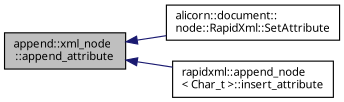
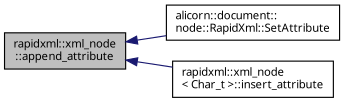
node "append::xml_node ::append_attribute": label "append::xml_node ::append_attribute" -> "rapidxml::xml_node ::append_attribute"
node "rapidxml::append_node < Char_t >::insert_attribute": label "rapidxml::append_node < Char_t >::insert_attribute" -> "rapidxml::xml_node < Char_t >::insert_attribute"
